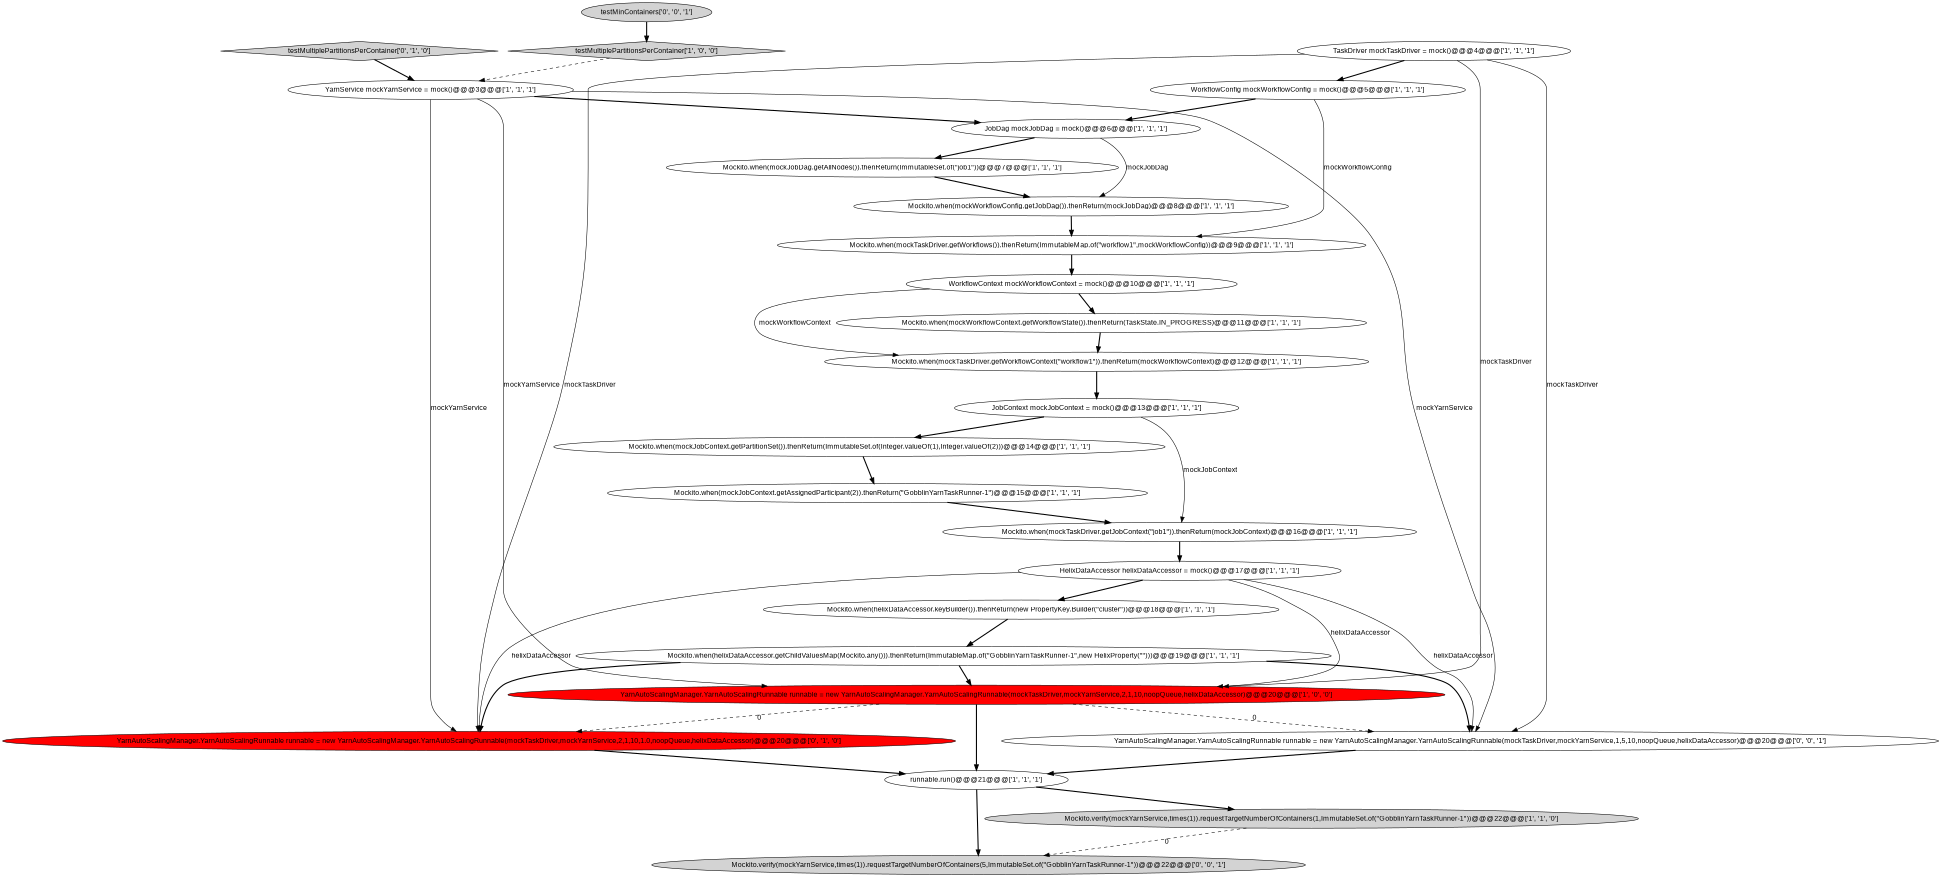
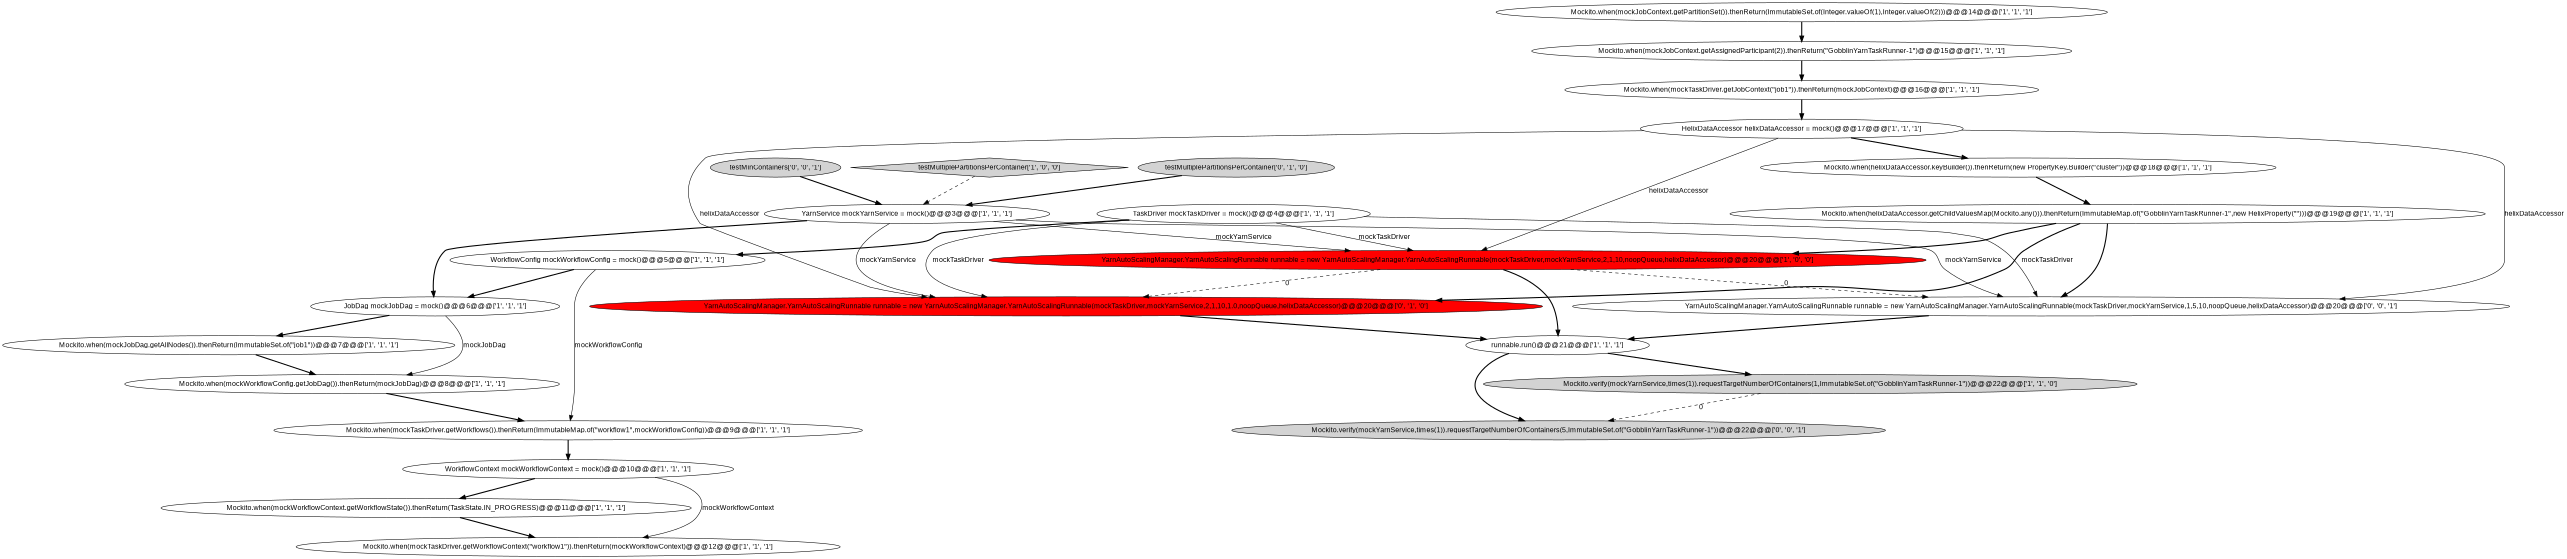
edge "testMinContainers['0', '0', '1']" -> "testMultiplePartitionsPerContainer['1', '0', '0']": now "testMinContainers['0', '0', '1']" -> "YarnService mockYarnService = mock()@@@3@@@['1', '1', '1']"
node "testMultiplePartitionsPerContainer['0', '1', '0']": shape diamond -> ellipse
node "JobContext mockJobContext = mock()@@@13@@@['1', '1', '1']": removed
